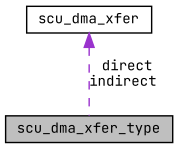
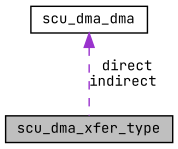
node "scu_dma_xfer": label "scu_dma_xfer" -> "scu_dma_dma"
